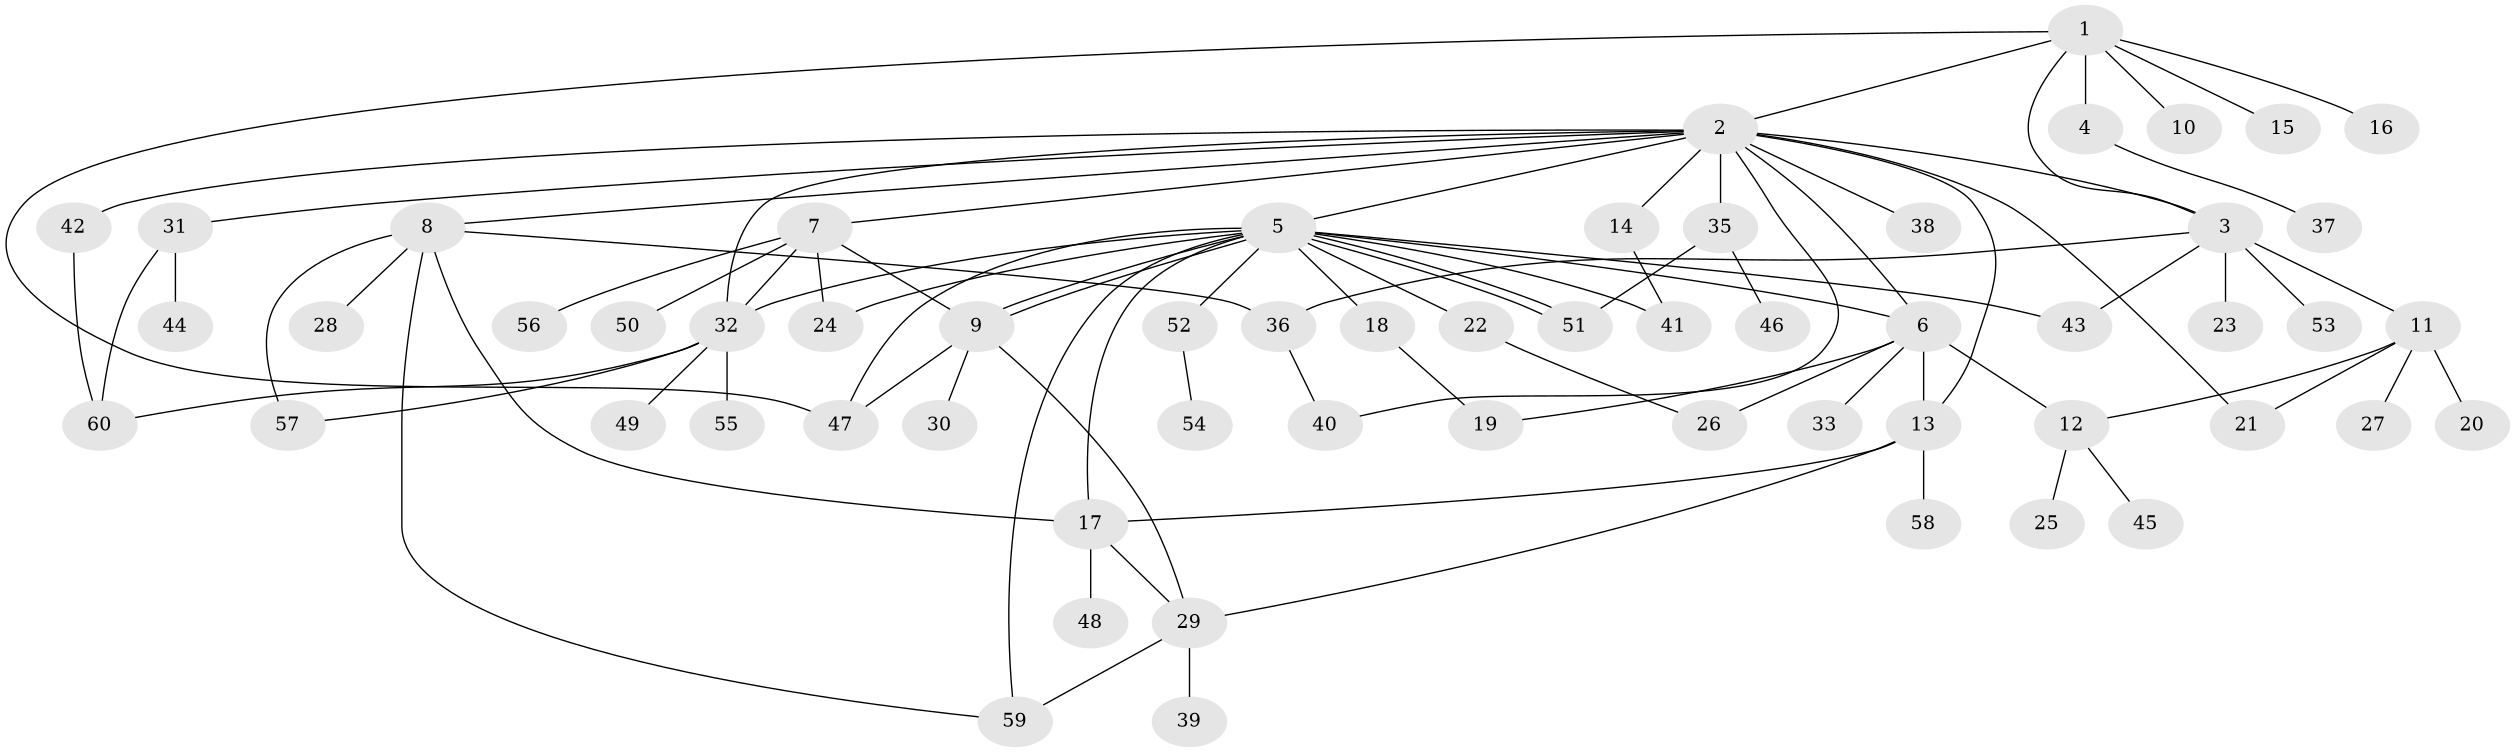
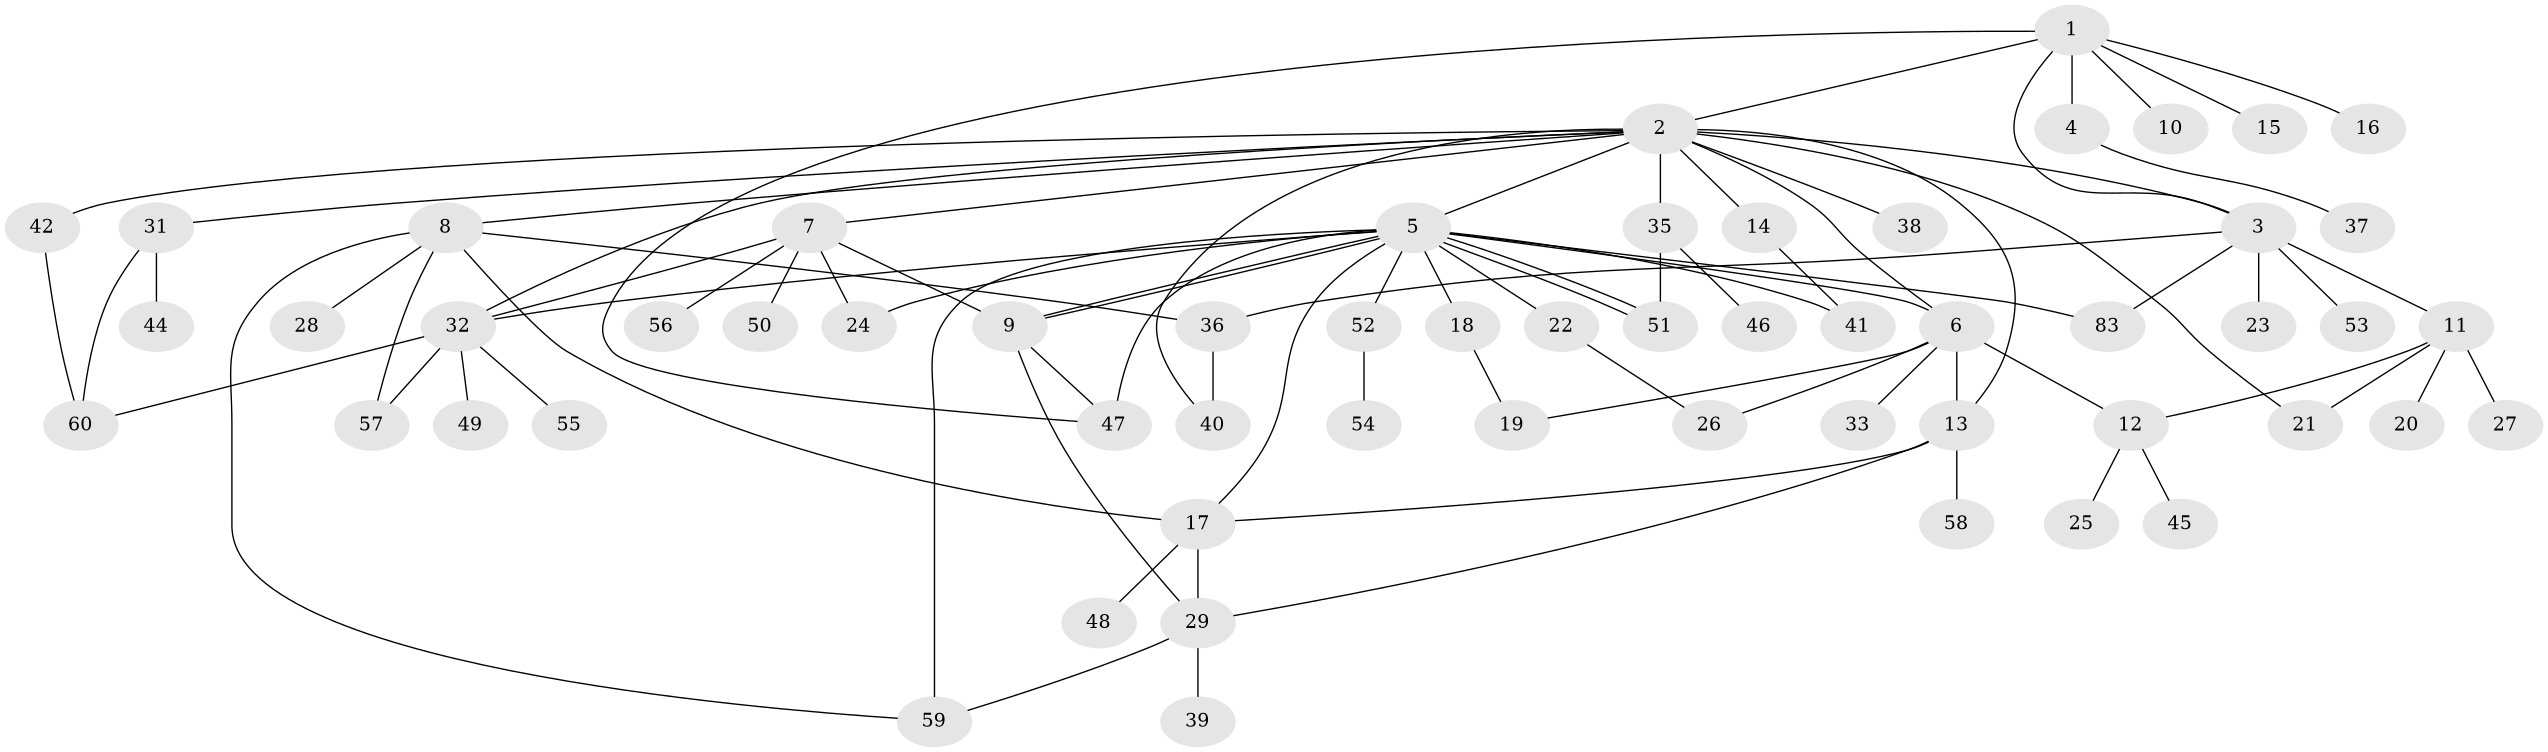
node "43": label "43" -> "83"
node "30": removed
